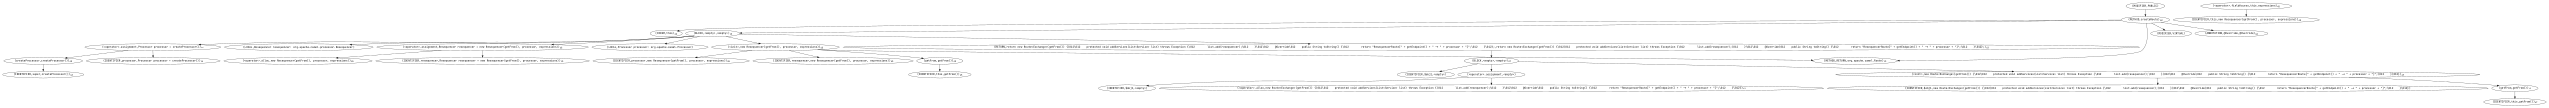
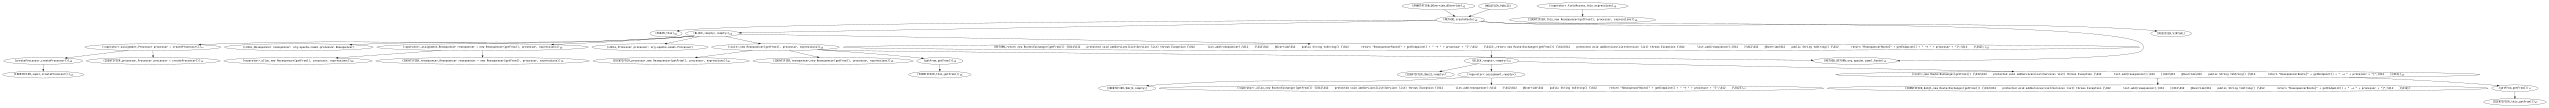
edge "(METHOD,createRoute)" -> "(ANNOTATION,@Override,@Override)": reversed
